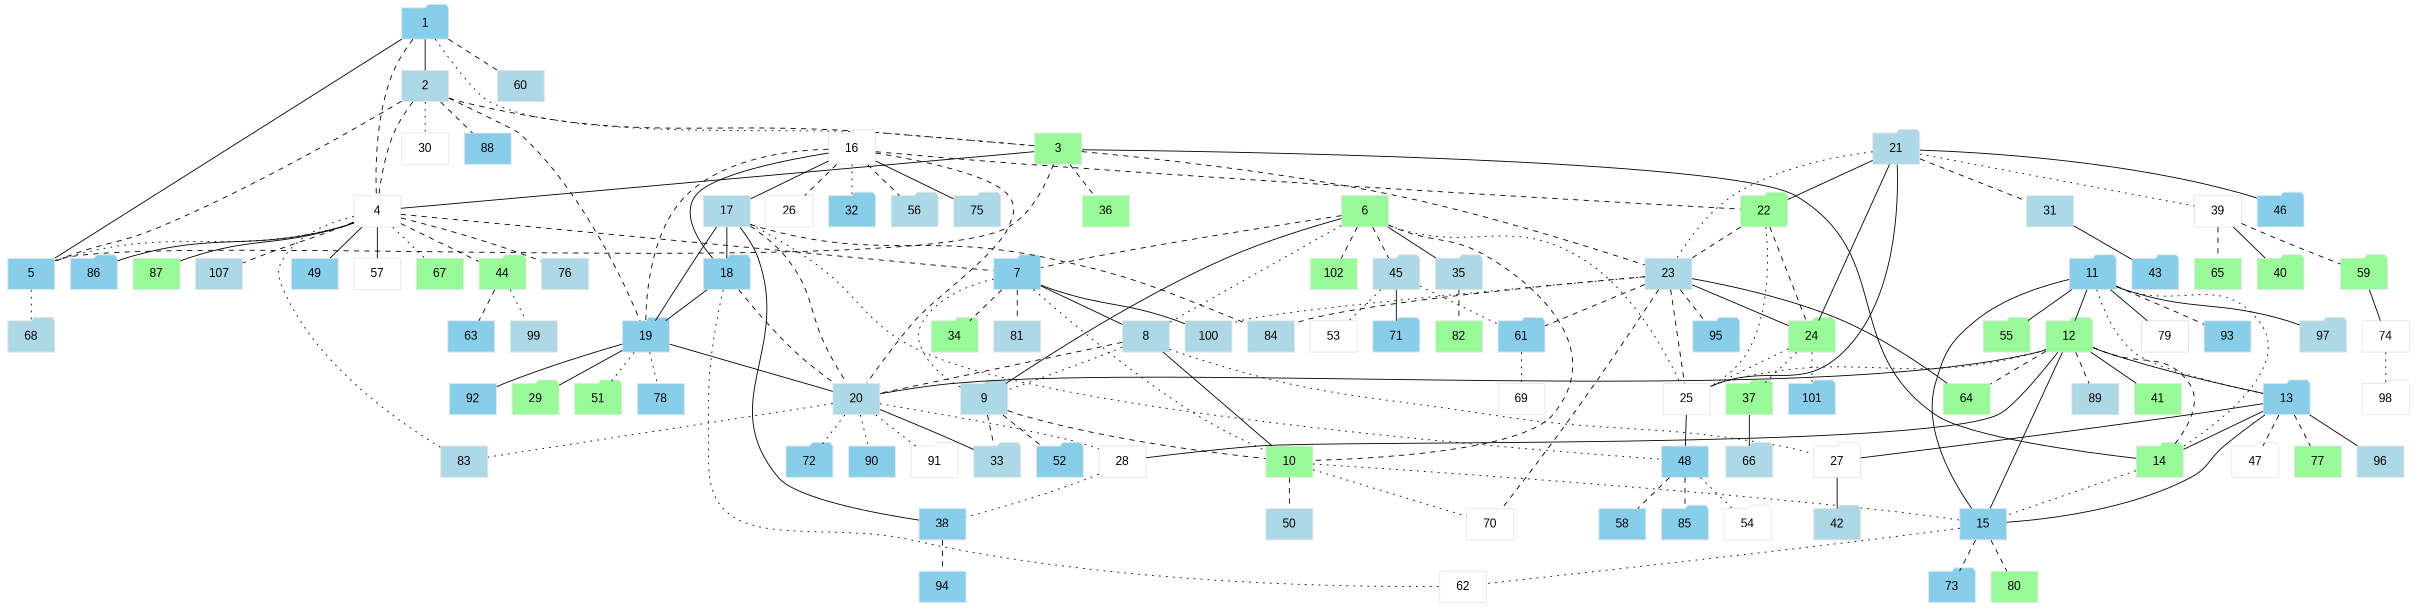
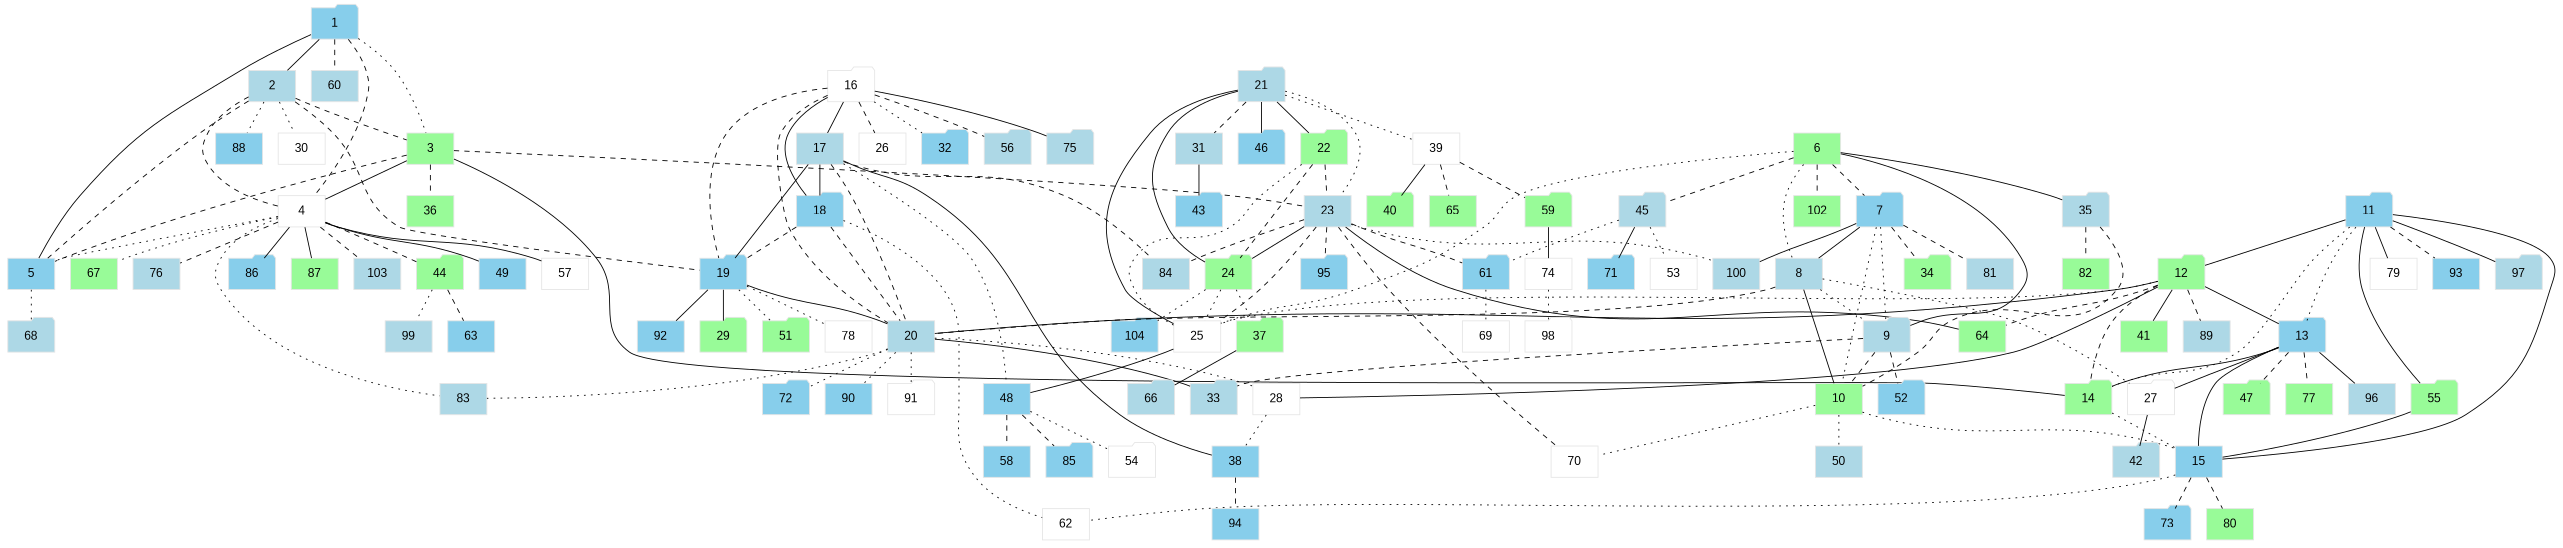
edge "2" -- "88": style dashed -> dotted
edge "16" -- "22": removed
edge "4" -- "7": removed
node "107": label "107" -> "103"
edge "18" -- "19": style solid -> dashed
edge "6" -- "10": now "35" -- "10"
node "78": fillcolor skyblue -> white
node "101": label "101" -> "104"
edge "12" -- "15": now "55" -- "15"
node "47": fillcolor white -> palegreen
edge "10" -- "50": style dashed -> dotted
